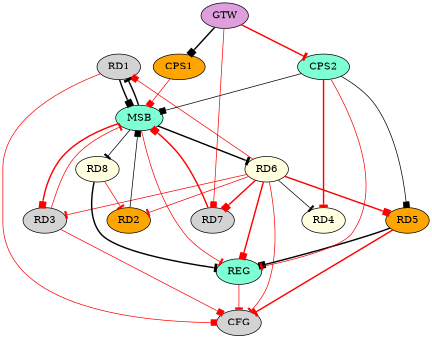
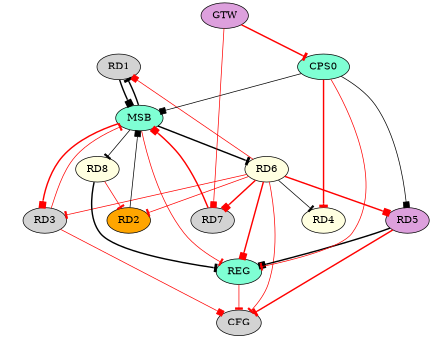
node "CPS1": removed
node "CPS2": label "CPS2" -> "CPS0"
node "RD5": fillcolor orange -> plum
edge "RD1" -> "CFG": removed
